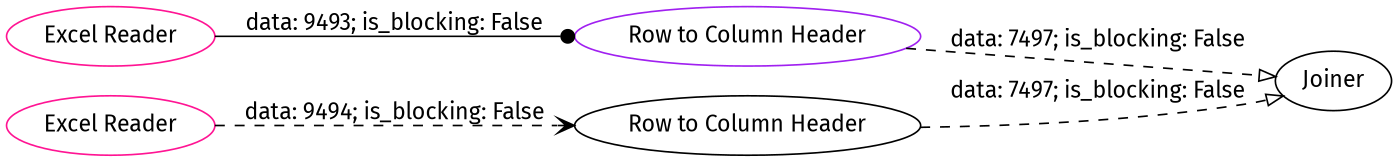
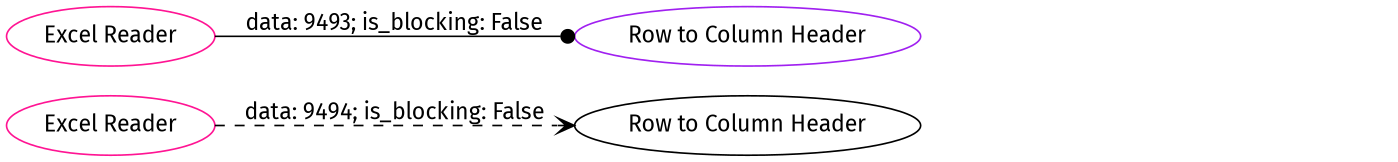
node "Joiner": removed
